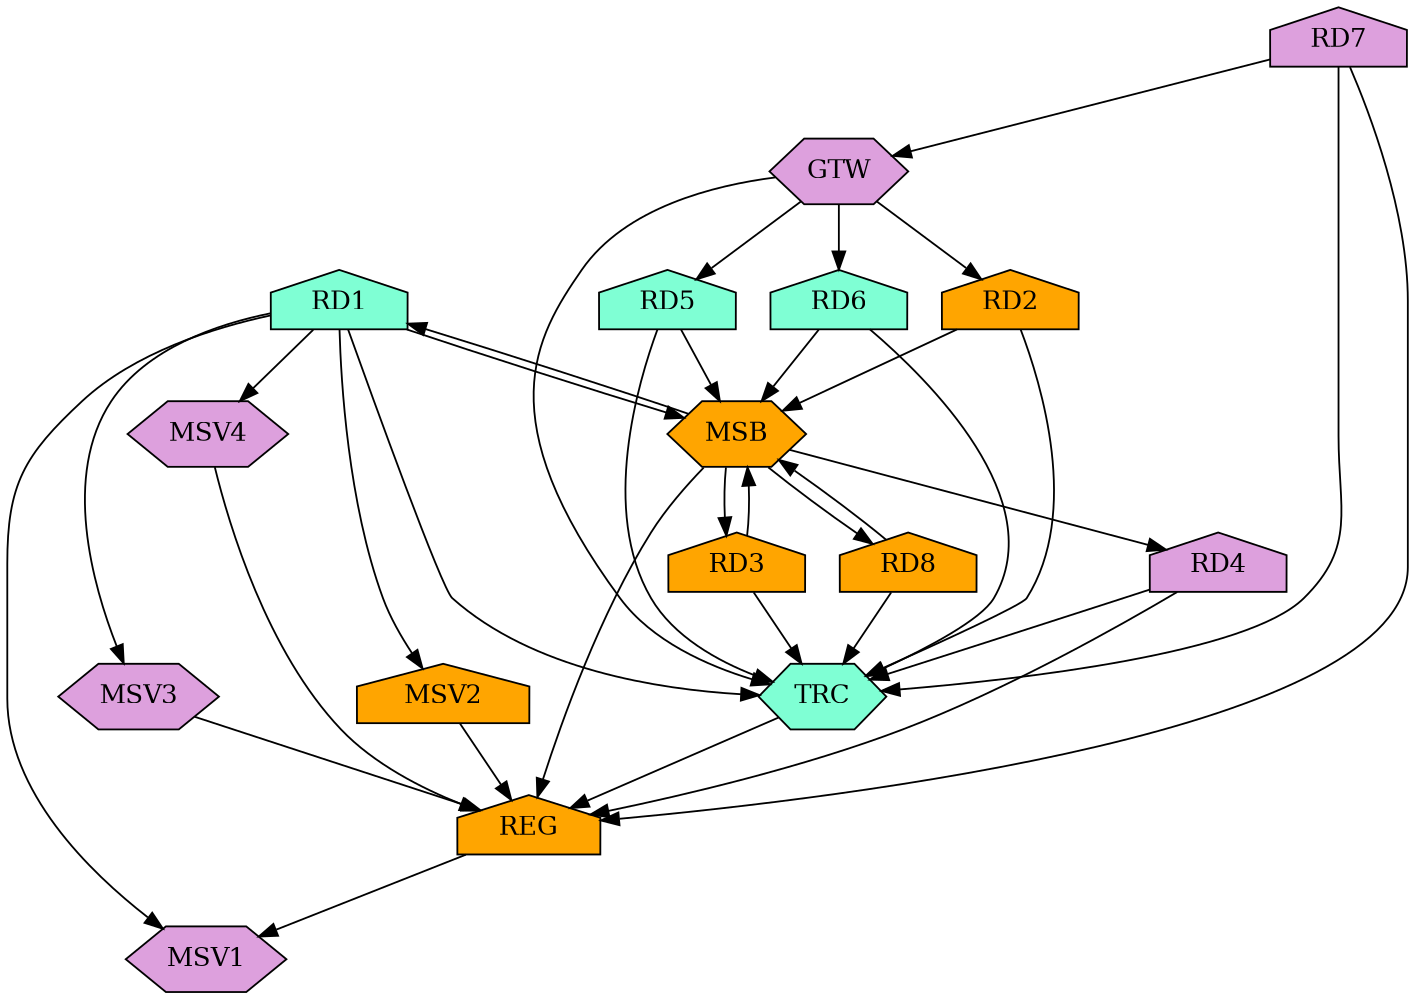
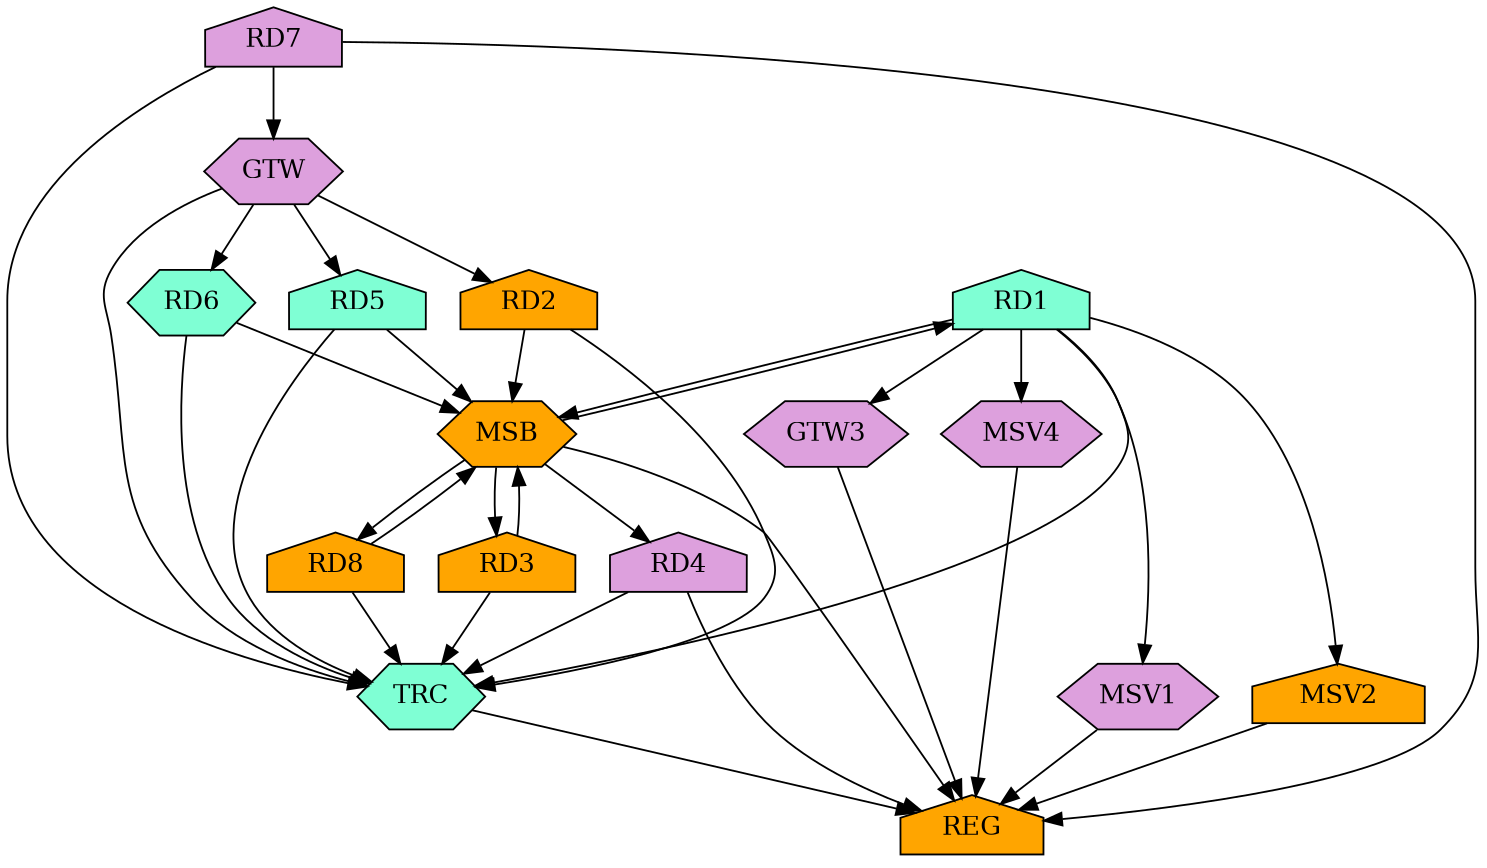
node "RD6": shape house -> hexagon
node "MSV3": label "MSV3" -> "GTW3"
edge "REG" -> "MSV1": reversed
